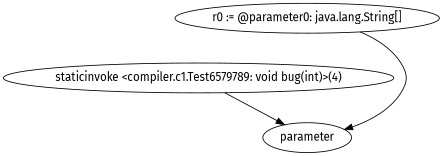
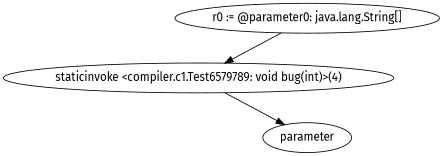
edge "r0 := @parameter0: java.lang.String[]" -> "parameter": now "r0 := @parameter0: java.lang.String[]" -> "staticinvoke <compiler.c1.Test6579789: void bug(int)>(4)"
